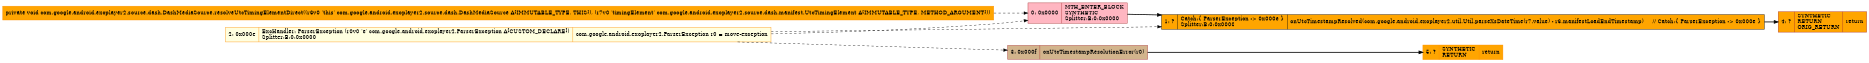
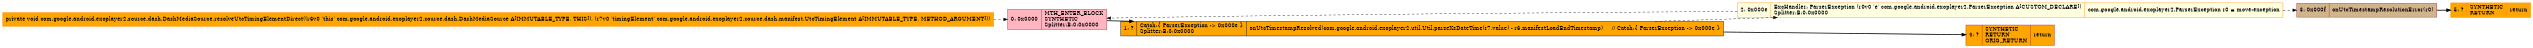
edge "2: 0x000e" -> "1: ?": reversed
